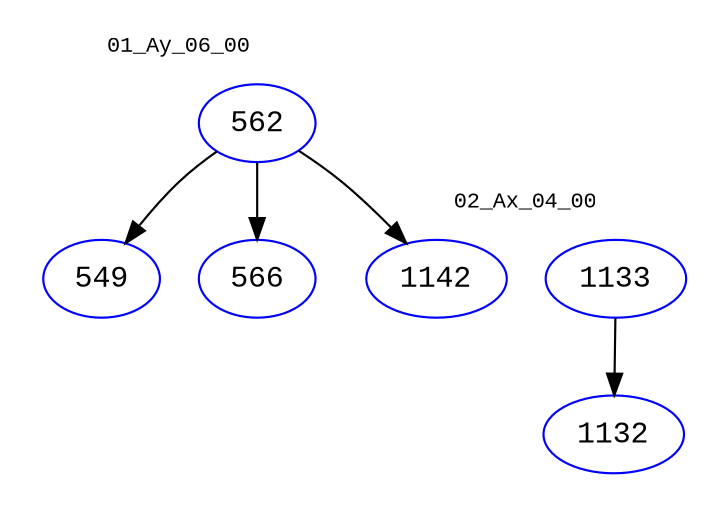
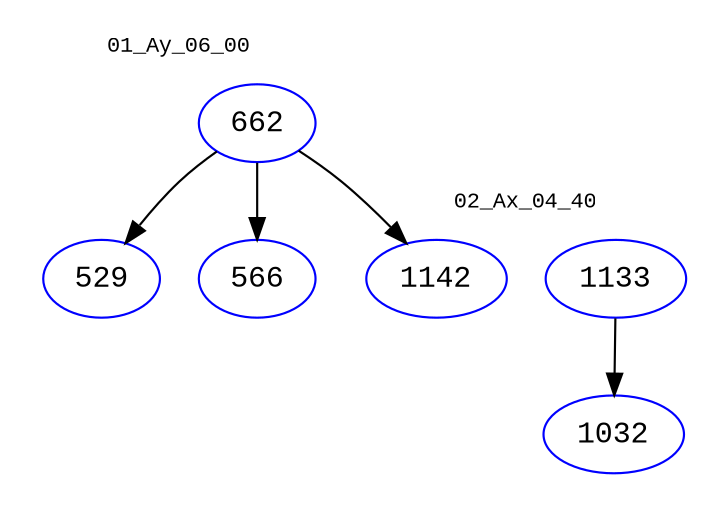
node "562": label "562" -> "662"
cluster "02_Ax_04_00": label "02_Ax_04_00" -> "02_Ax_04_40"
node "549": label "549" -> "529"
node "1132": label "1132" -> "1032"
